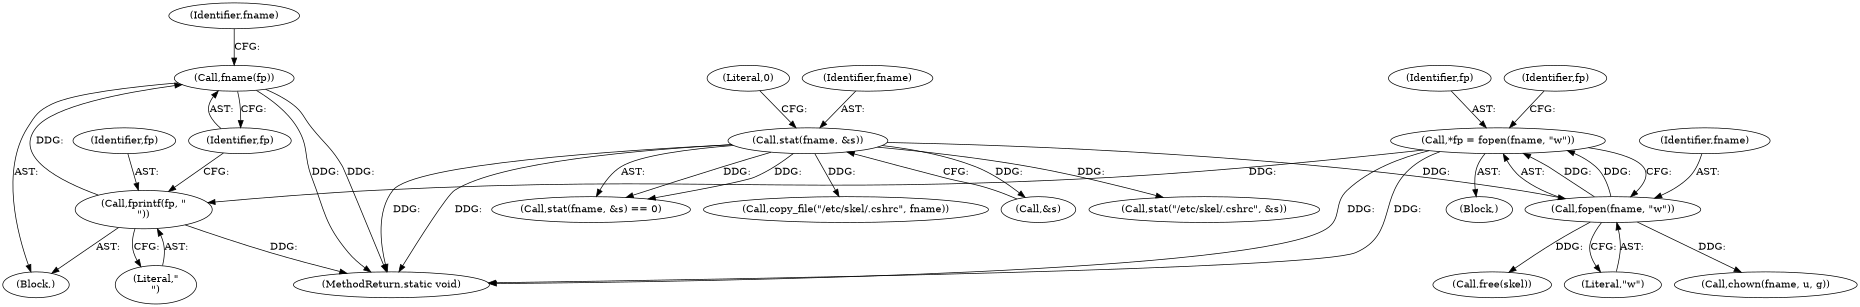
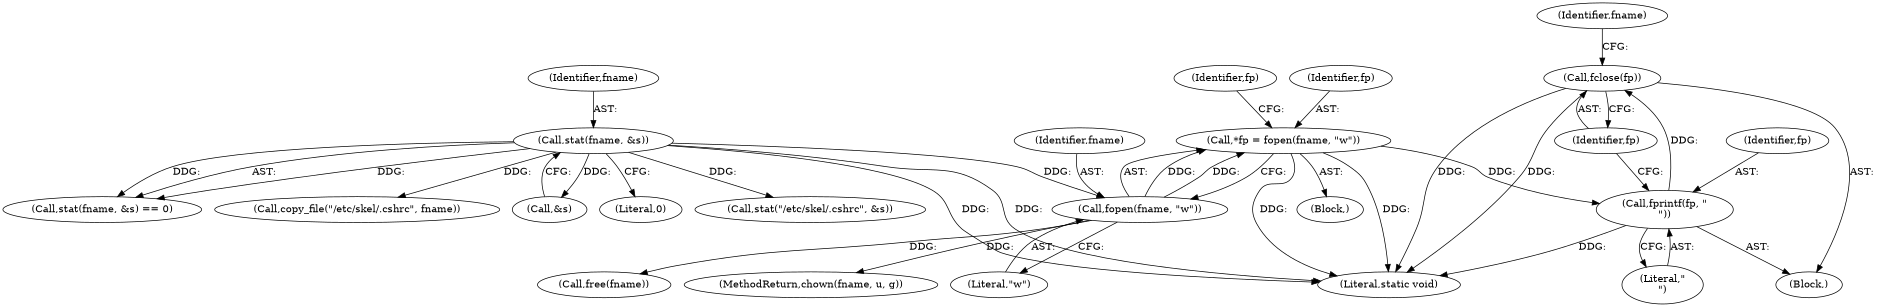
node "(Call,fname(fp))": label "(Call,fname(fp))" -> "(Call,fclose(fp))"
edge "(Literal,0)" -> "(Call,stat(fname, &s))": reversed
node "(MethodReturn,static void)": label "(MethodReturn,static void)" -> "(Literal,static void)"
node "(Call,free(skel))": label "(Call,free(skel))" -> "(Call,free(fname))"
node "(Call,chown(fname, u, g))": label "(Call,chown(fname, u, g))" -> "(MethodReturn,chown(fname, u, g))"
